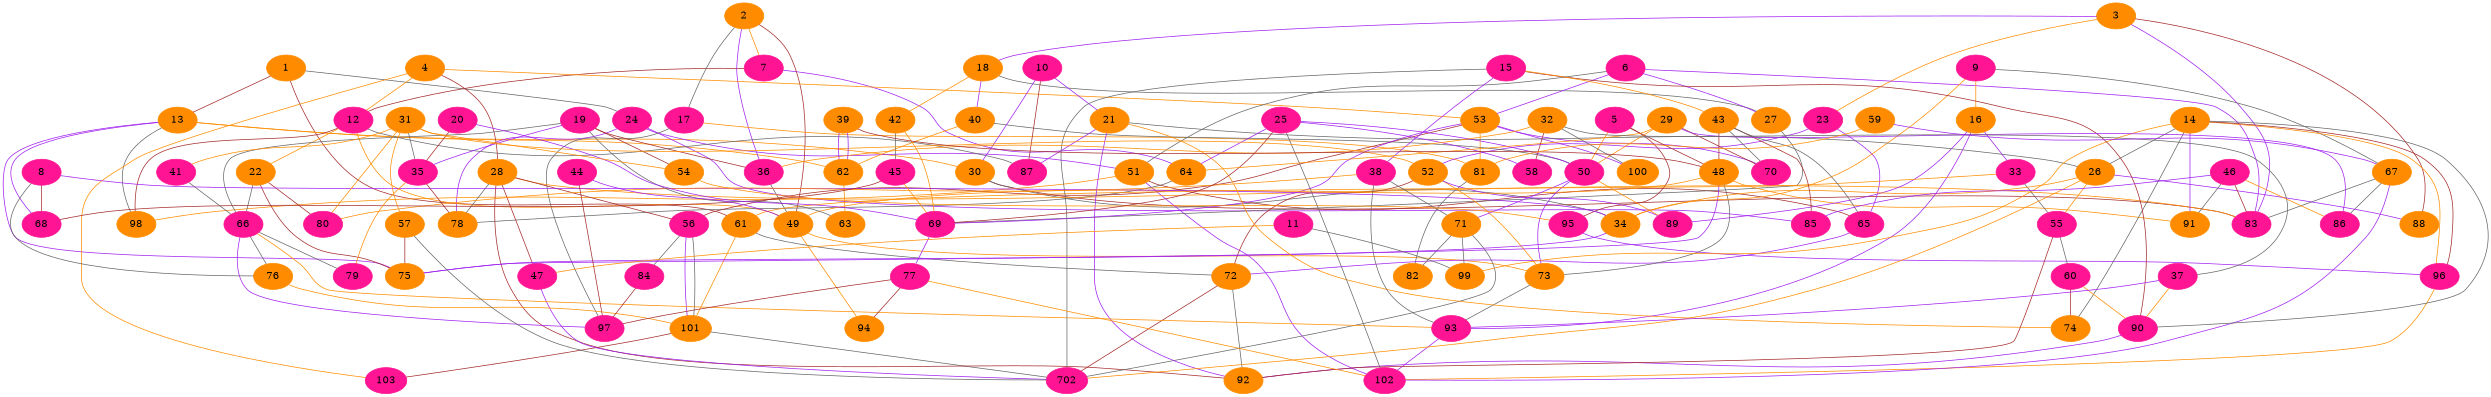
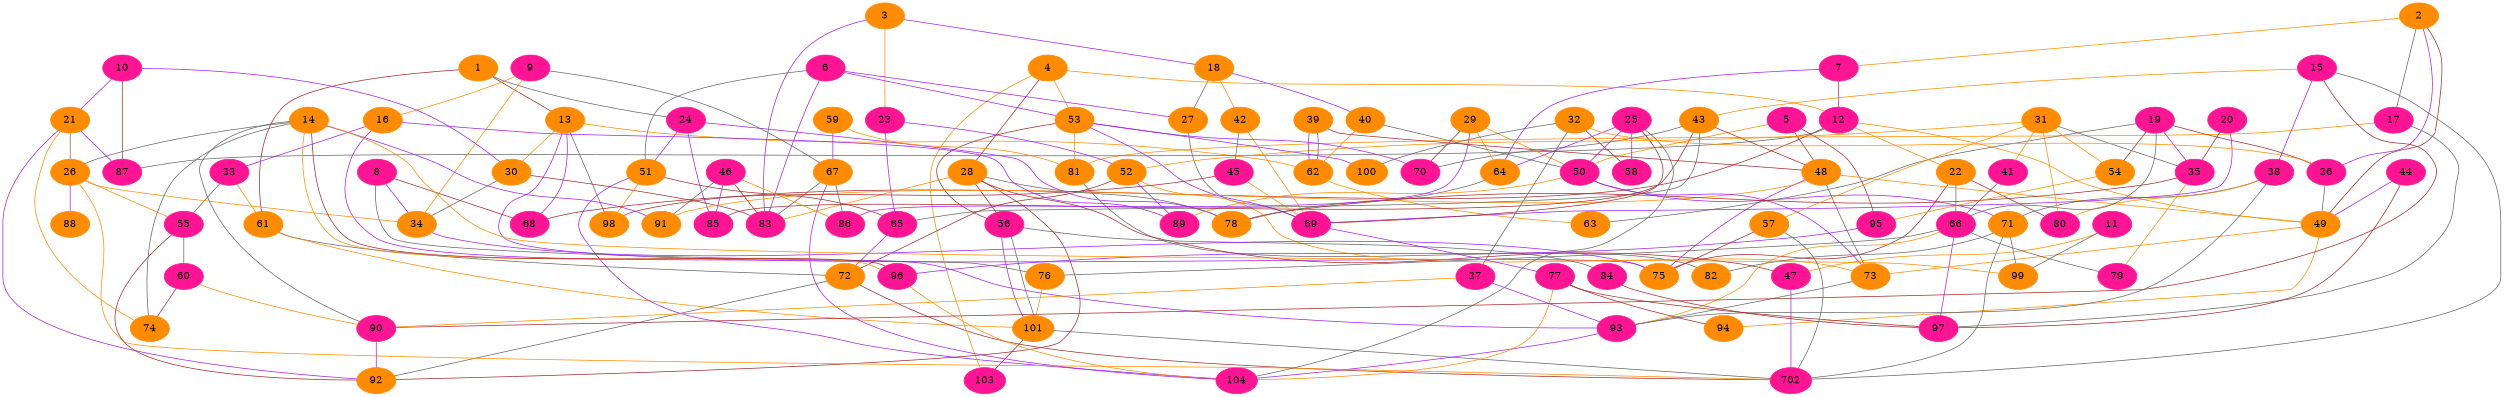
edge "3" -- "88": removed
node "102": label "102" -> "104"
